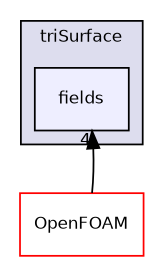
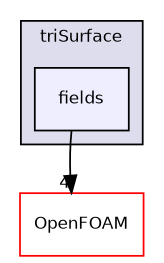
edge "OpenFOAM" -> "fields": reversed
